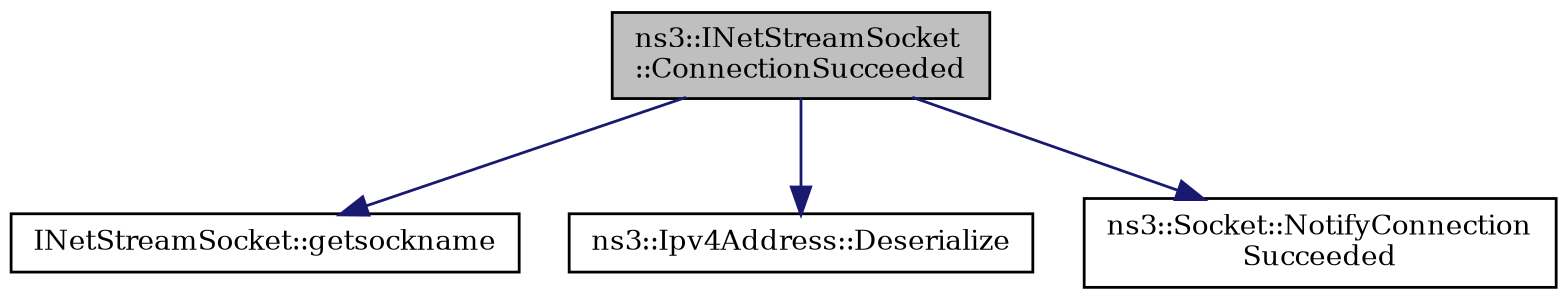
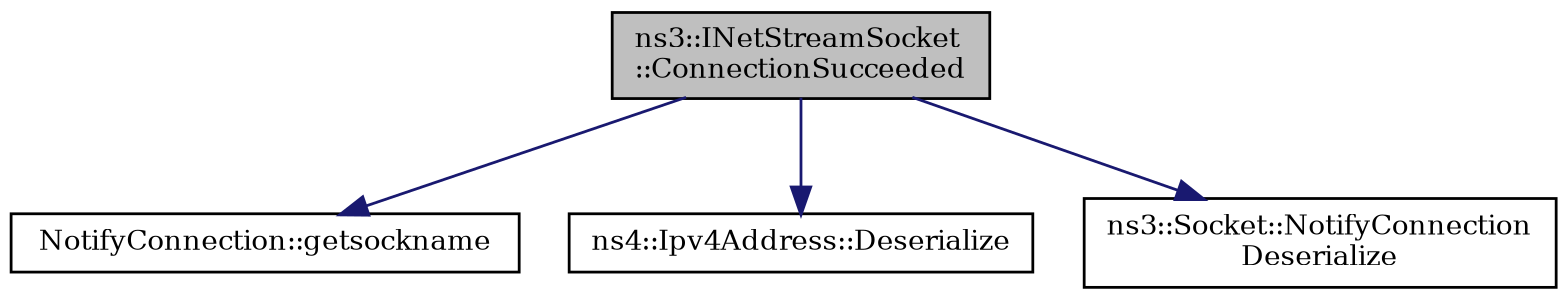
node "INetStreamSocket::getsockname": label "INetStreamSocket::getsockname" -> "NotifyConnection::getsockname"
node "ns3::Ipv4Address::Deserialize": label "ns3::Ipv4Address::Deserialize" -> "ns4::Ipv4Address::Deserialize"
node "ns3::Socket::NotifyConnection Succeeded": label "ns3::Socket::NotifyConnection Succeeded" -> "ns3::Socket::NotifyConnection Deserialize"
